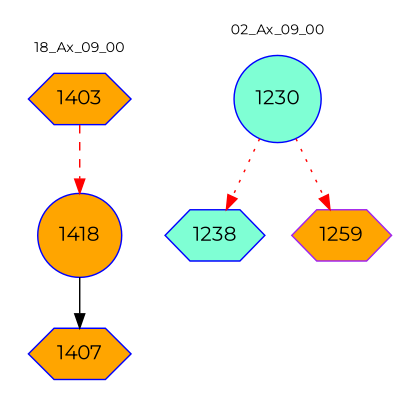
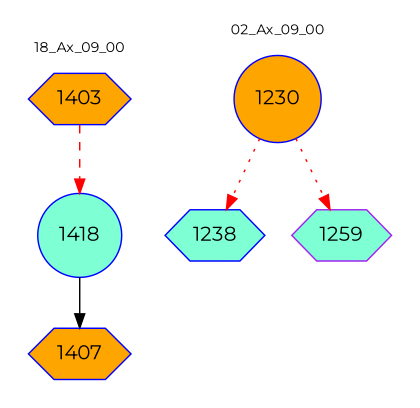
node "1230": fillcolor aquamarine -> orange
node "1418": fillcolor orange -> aquamarine
node "1259": fillcolor orange -> aquamarine
